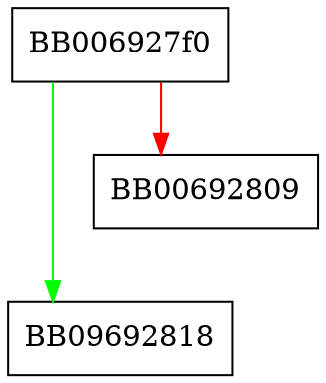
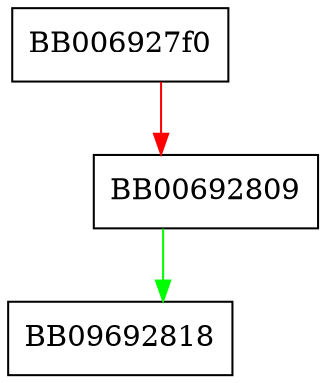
edge "BB006927f0" -> "BB09692818": now "BB00692809" -> "BB09692818"
